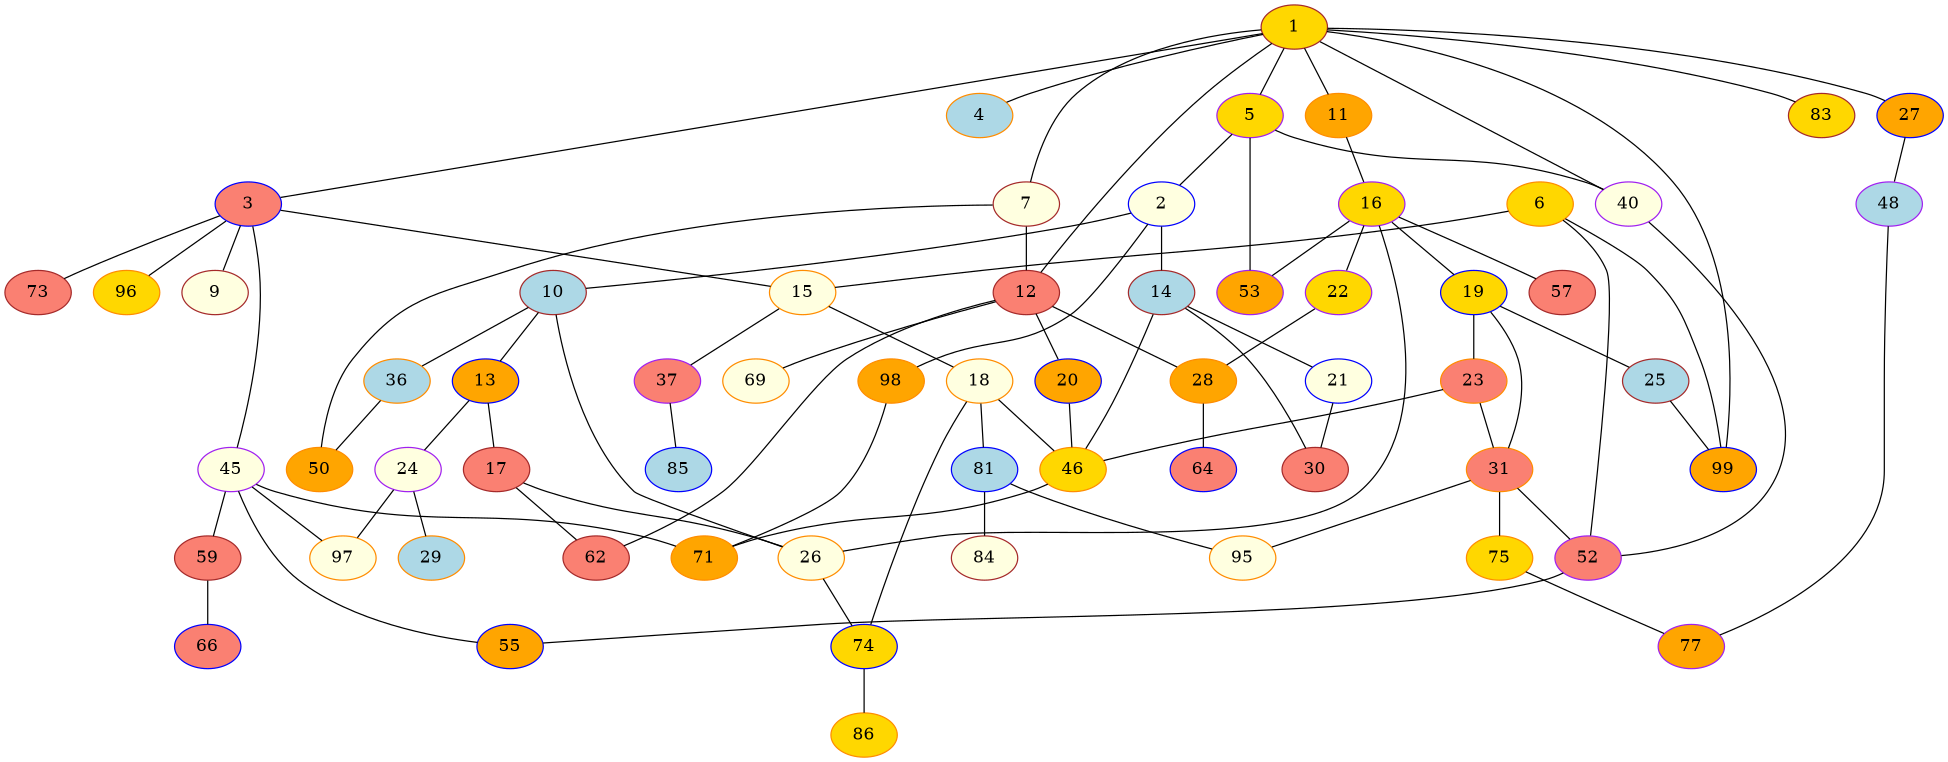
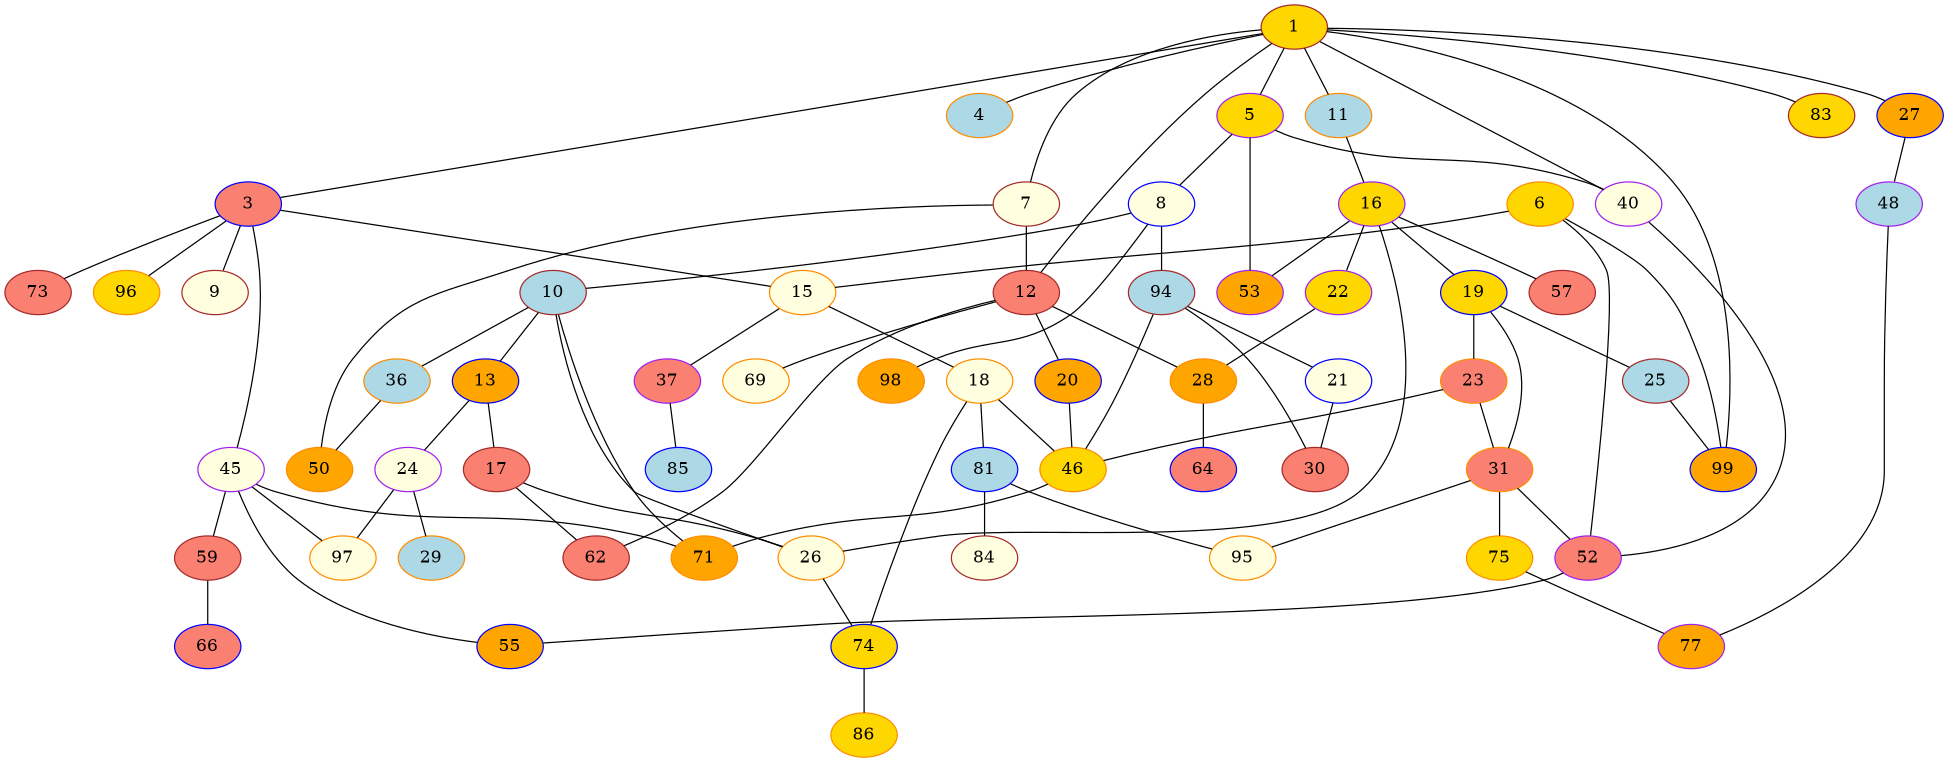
node "11": fillcolor orange -> lightblue
node "2": label "2" -> "8"
node "14": label "14" -> "94"
edge "98" -- "71": now "10" -- "71"
